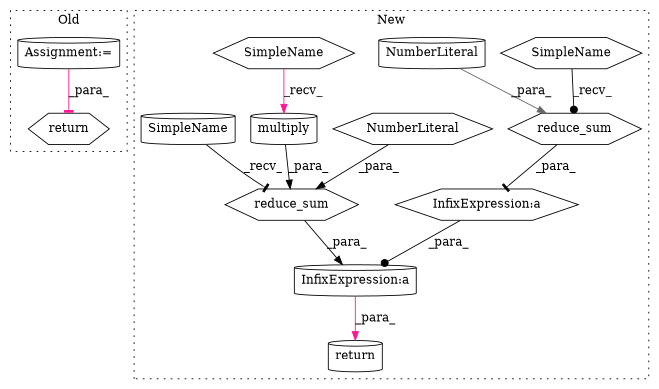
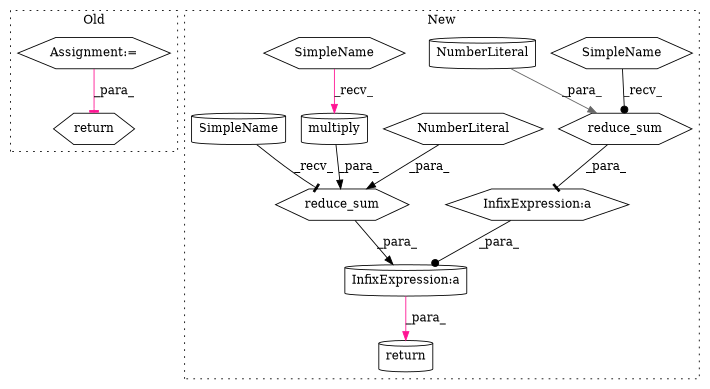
node "Assignment:=": shape cylinder -> hexagon
